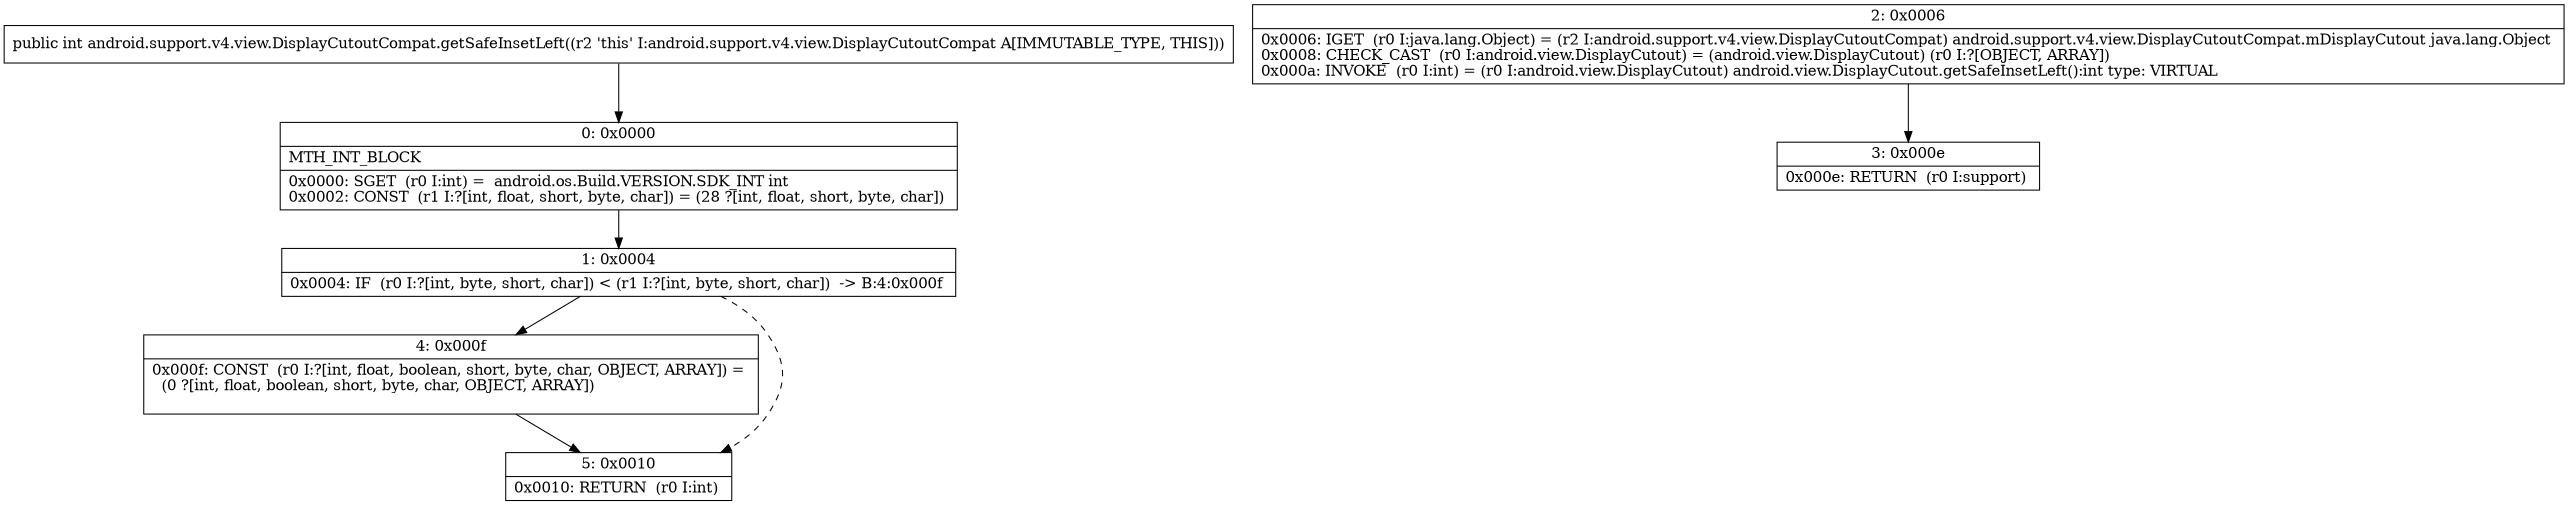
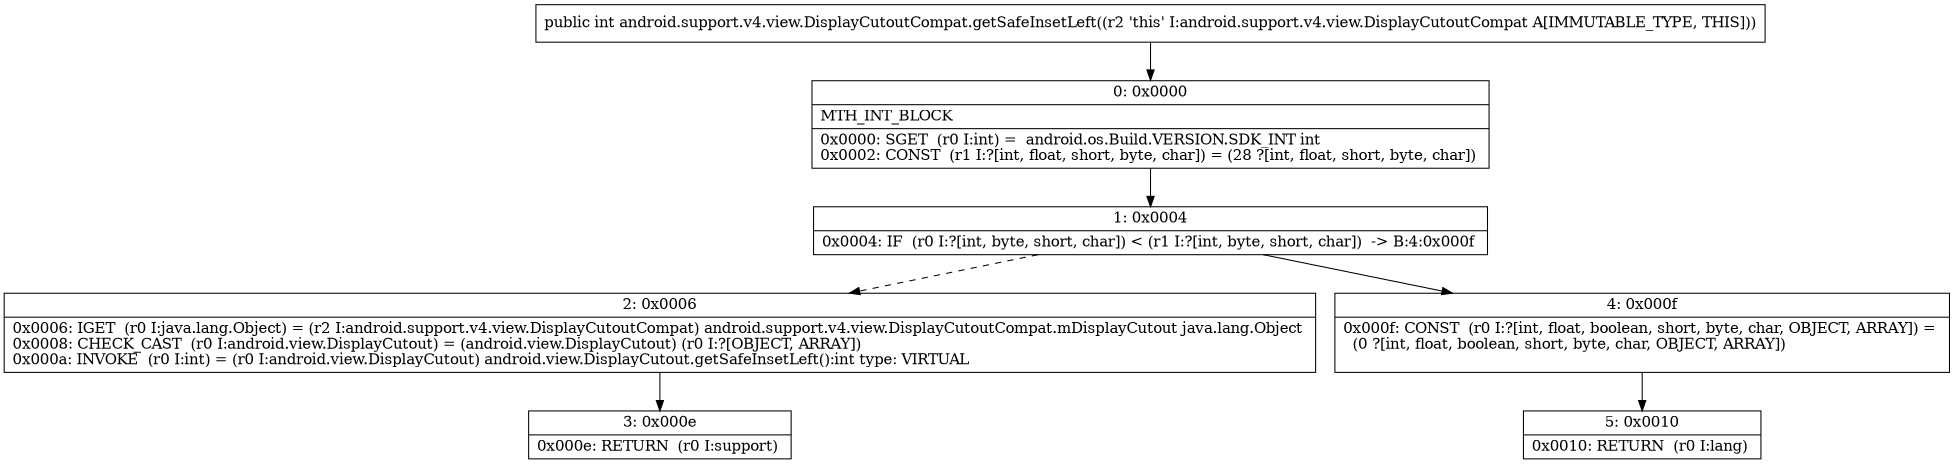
edge "1: 0x0004" -> "5: 0x0010": now "1: 0x0004" -> "2: 0x0006"
node "5: 0x0010": text "0x0010: RETURN  (r0 I:int)" -> "0x0010: RETURN  (r0 I:lang)"
